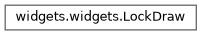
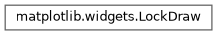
node "widgets.widgets.LockDraw": label "widgets.widgets.LockDraw" -> "matplotlib.widgets.LockDraw"
